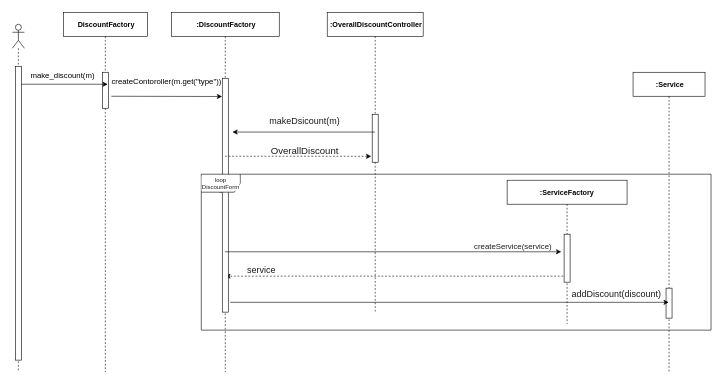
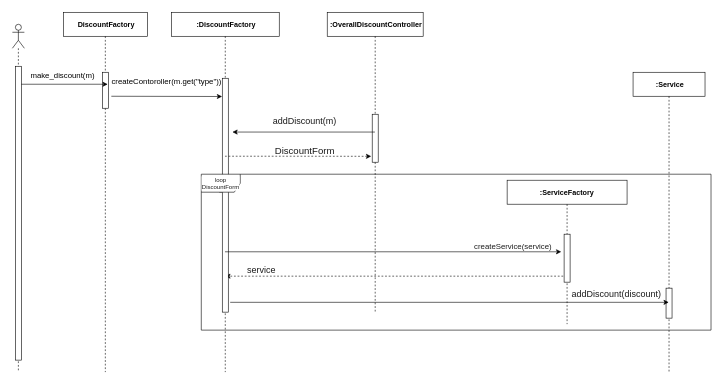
node "makeDsicount(m)": label "makeDsicount(m)" -> "addDiscount(m)"
node "OverallDiscount": label "OverallDiscount" -> "DiscountForm"
